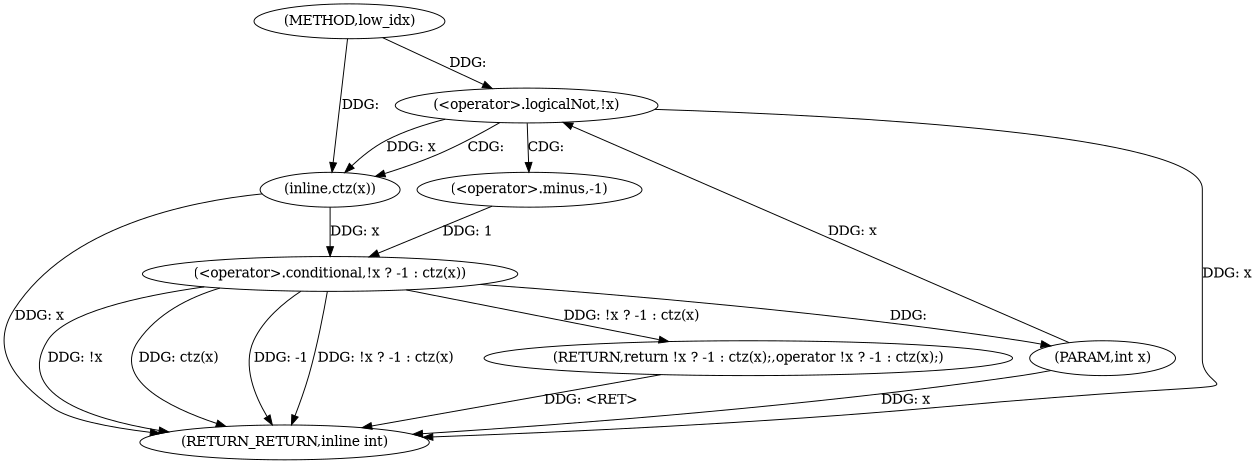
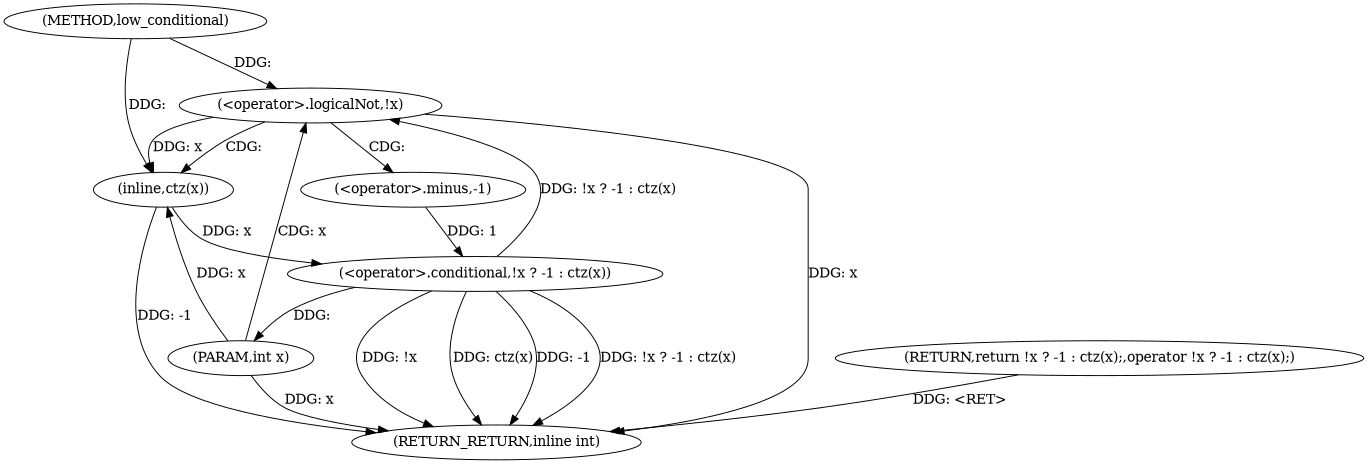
node "(METHOD,low_idx)": label "(METHOD,low_idx)" -> "(METHOD,low_conditional)"
edge "(PARAM,int x)" -> "(<operator>.logicalNot,!x)": label "DDG: x" -> "CDG: x"
edge "(PARAM,int x)" -> "(inline,ctz(x))": added, label "DDG: x"
edge "(<operator>.conditional,!x ? -1 : ctz(x))" -> "(RETURN,return !x ? -1 : ctz(x);,operator !x ? -1 : ctz(x);)": now "(<operator>.conditional,!x ? -1 : ctz(x))" -> "(<operator>.logicalNot,!x)"
edge "(inline,ctz(x))" -> "(RETURN_RETURN,inline int)": label "DDG: x" -> "DDG: -1"
